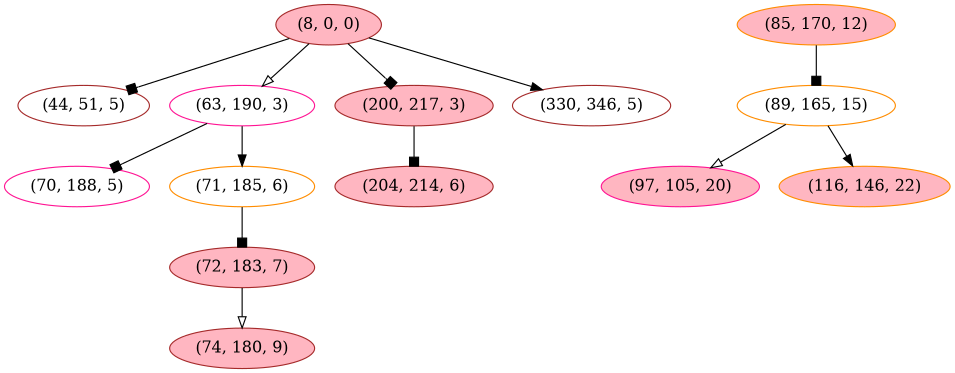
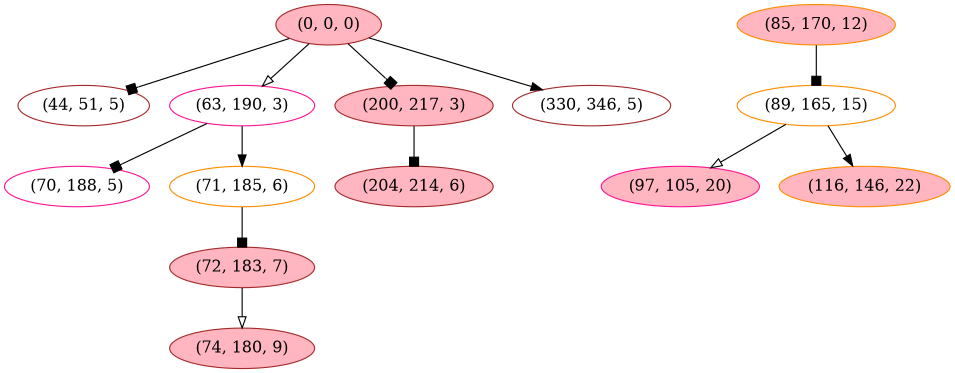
node "(8, 0, 0)": label "(8, 0, 0)" -> "(0, 0, 0)"
